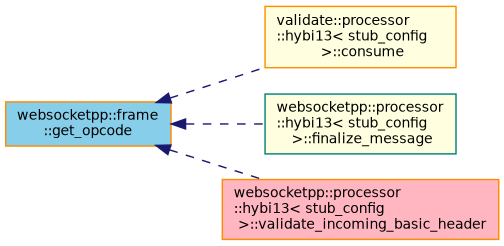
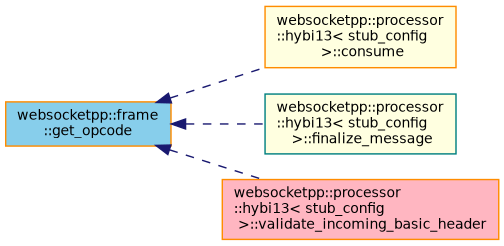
node "validate::processor ::hybi13< stub_config >::consume": label "validate::processor ::hybi13< stub_config >::consume" -> "websocketpp::processor ::hybi13< stub_config >::consume"
